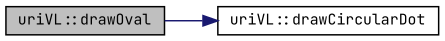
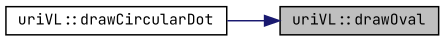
edge "uriVL::drawOval" -> "uriVL::drawCircularDot": reversed
